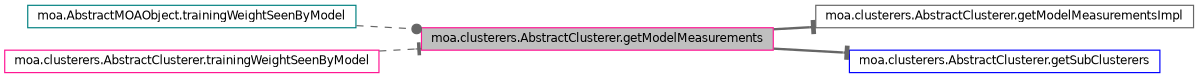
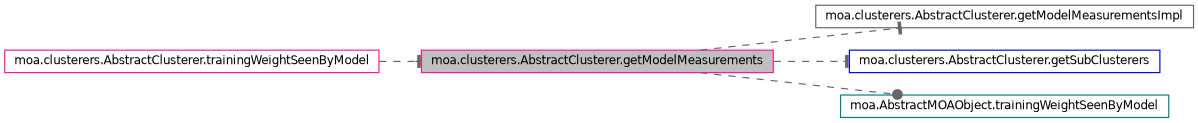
edge "moa.AbstractMOAObject.trainingWeightSeenByModel" -> "moa.clusterers.AbstractClusterer.getModelMeasurements": reversed
edge "moa.clusterers.AbstractClusterer.getModelMeasurements" -> "moa.clusterers.AbstractClusterer.getModelMeasurementsImpl": style bold -> dashed
edge "moa.clusterers.AbstractClusterer.getModelMeasurements" -> "moa.clusterers.AbstractClusterer.getSubClusterers": style bold -> dashed
